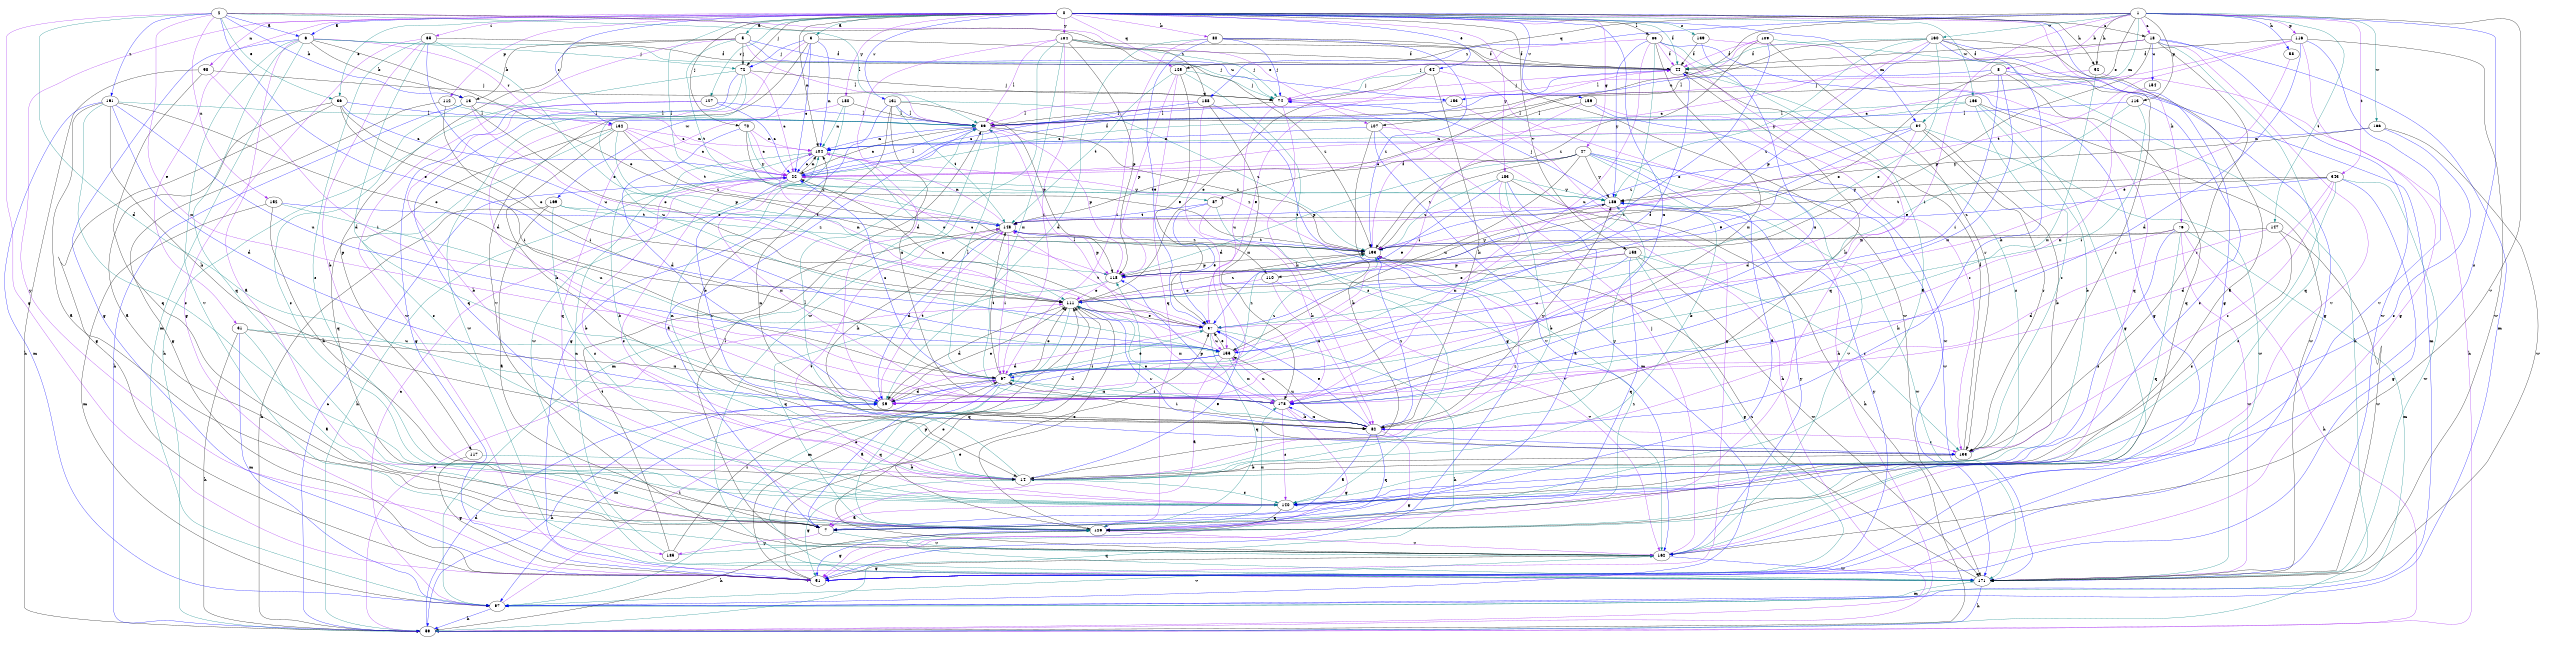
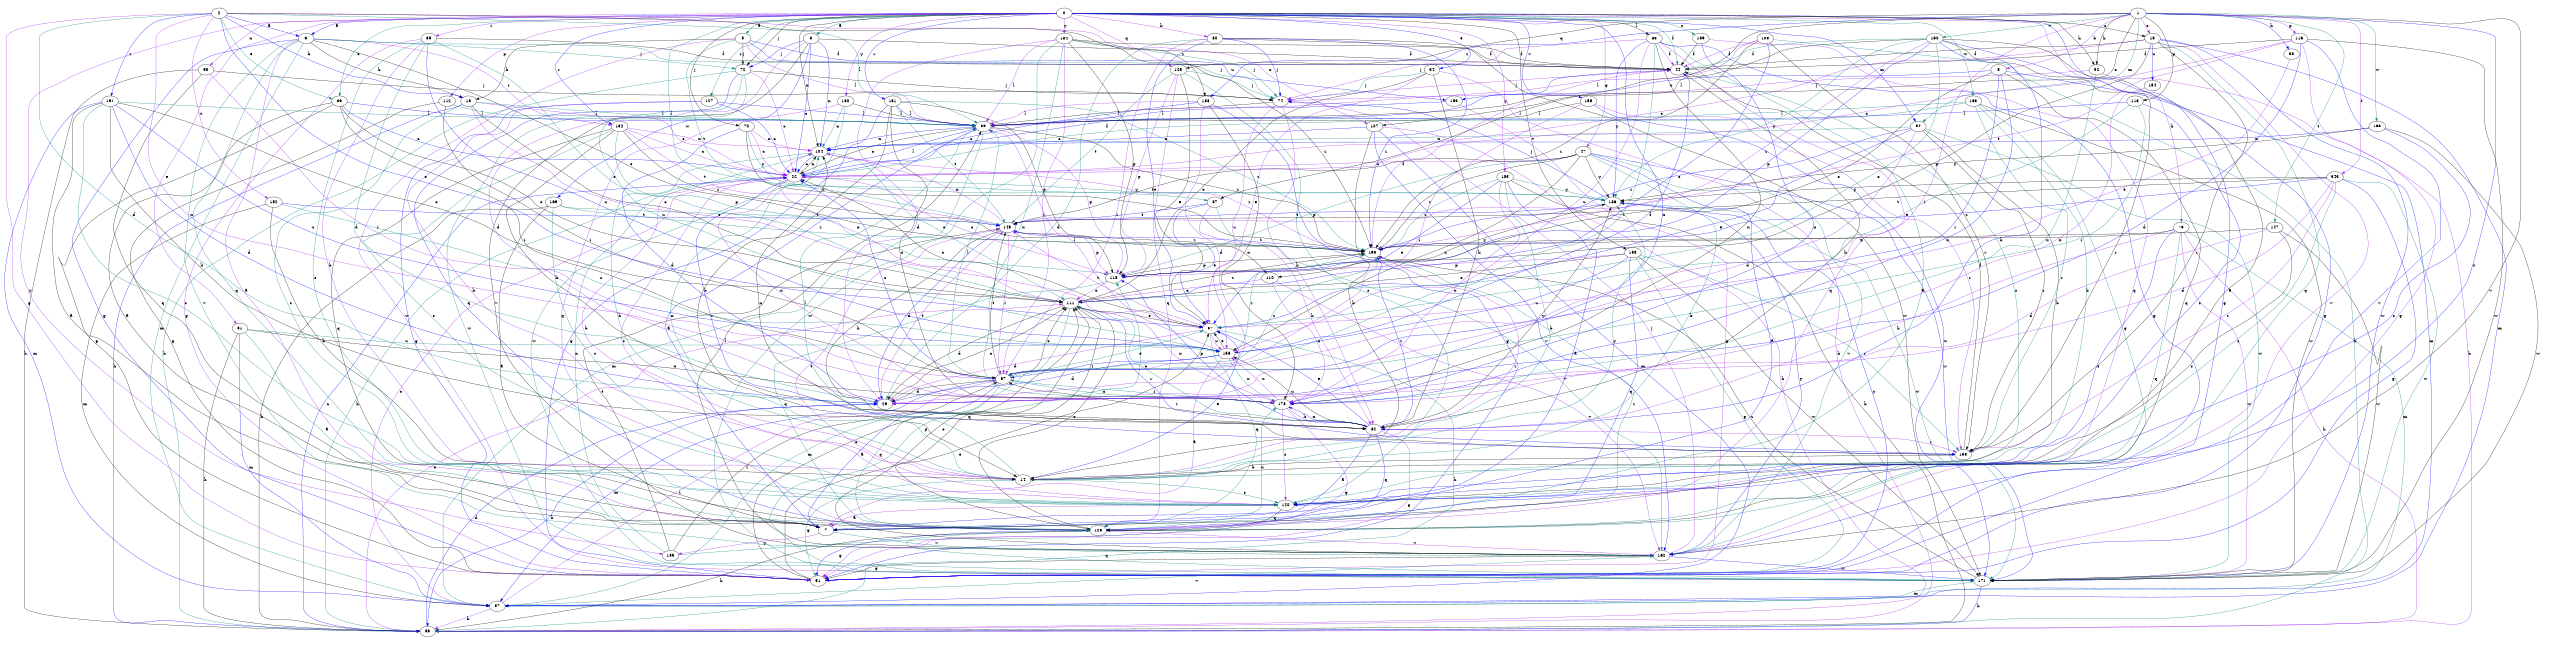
node "117": removed
edge "97" -> "59": color blue -> purple
